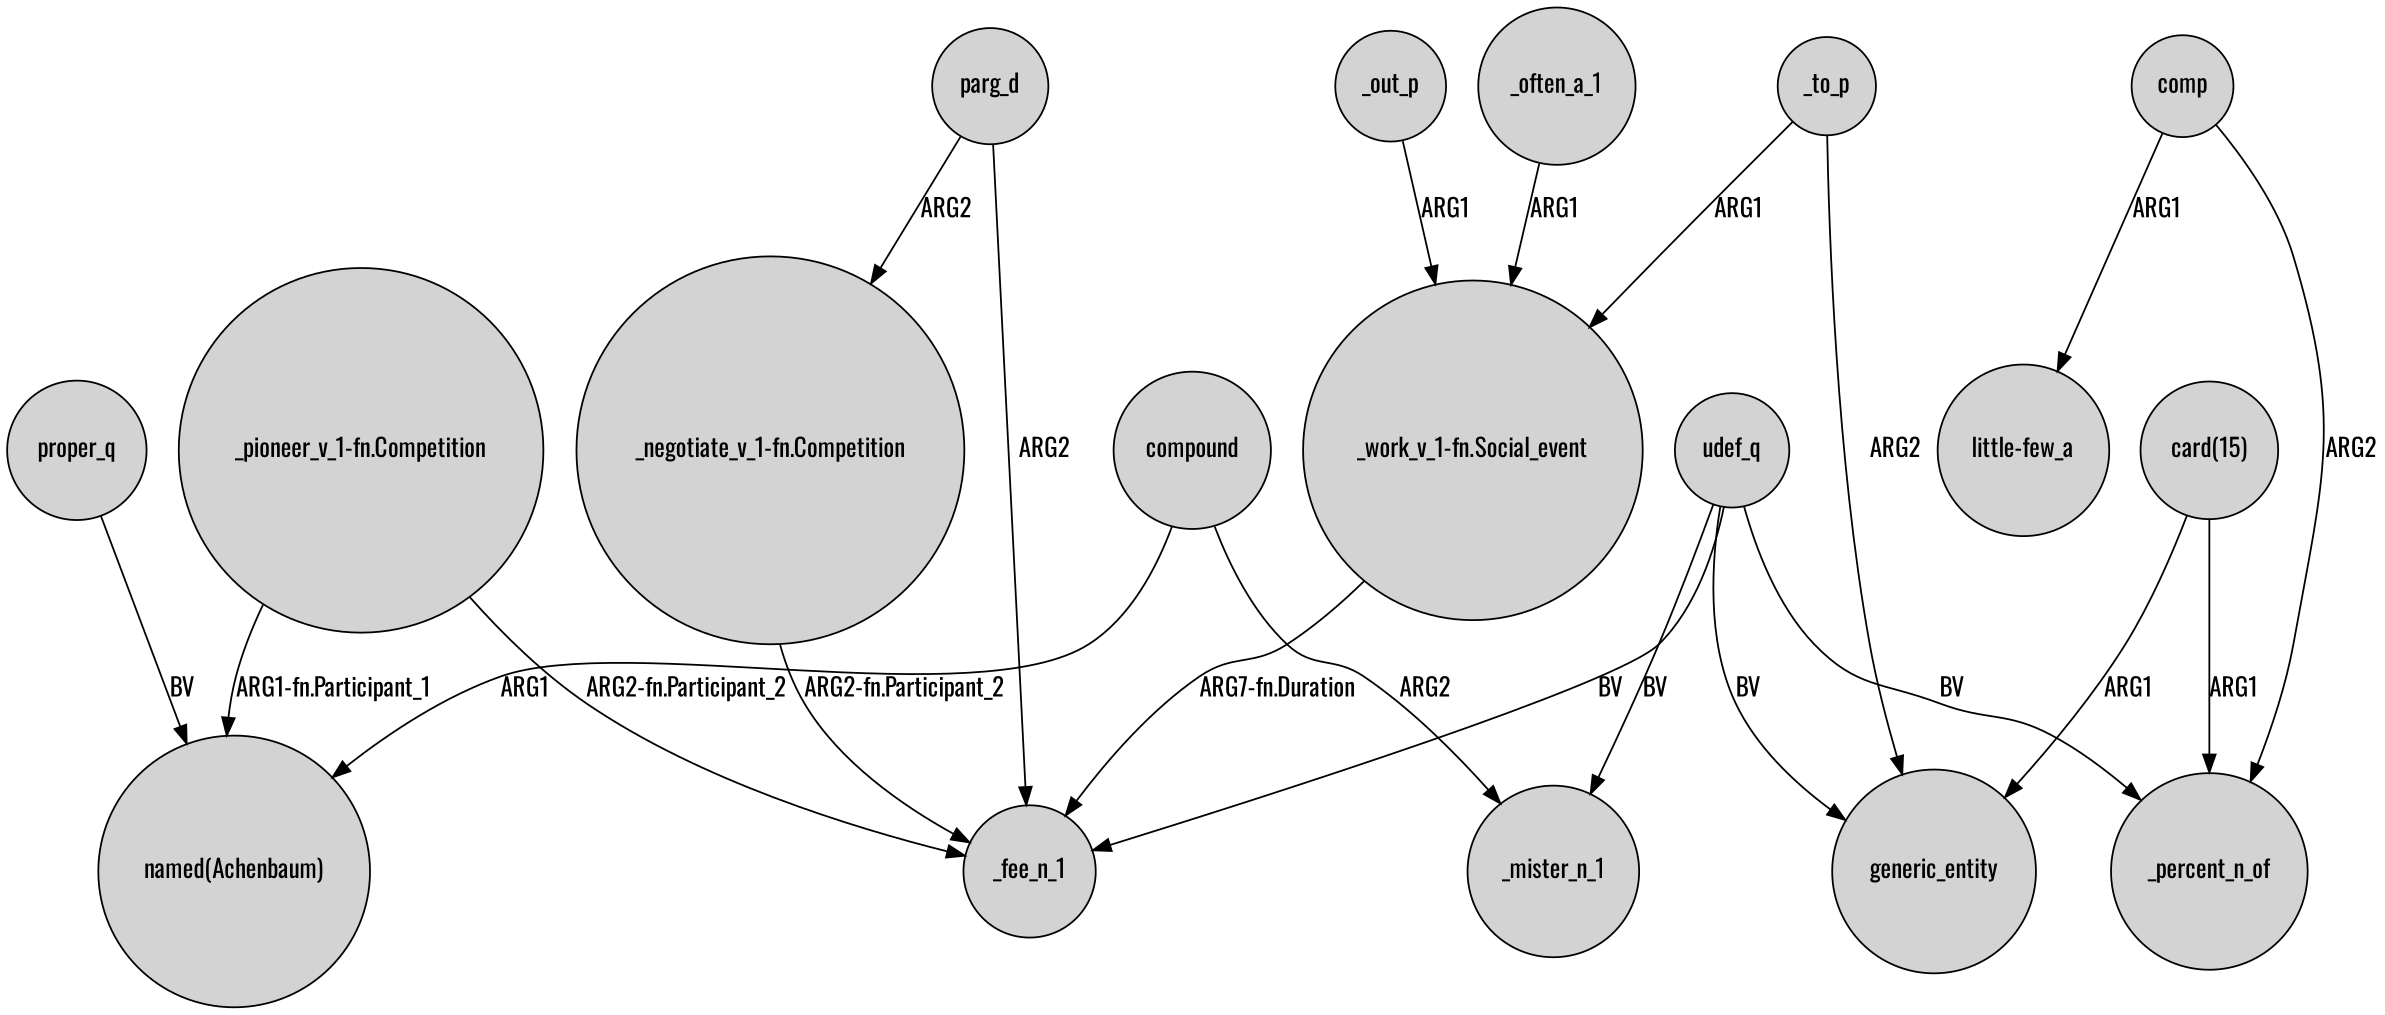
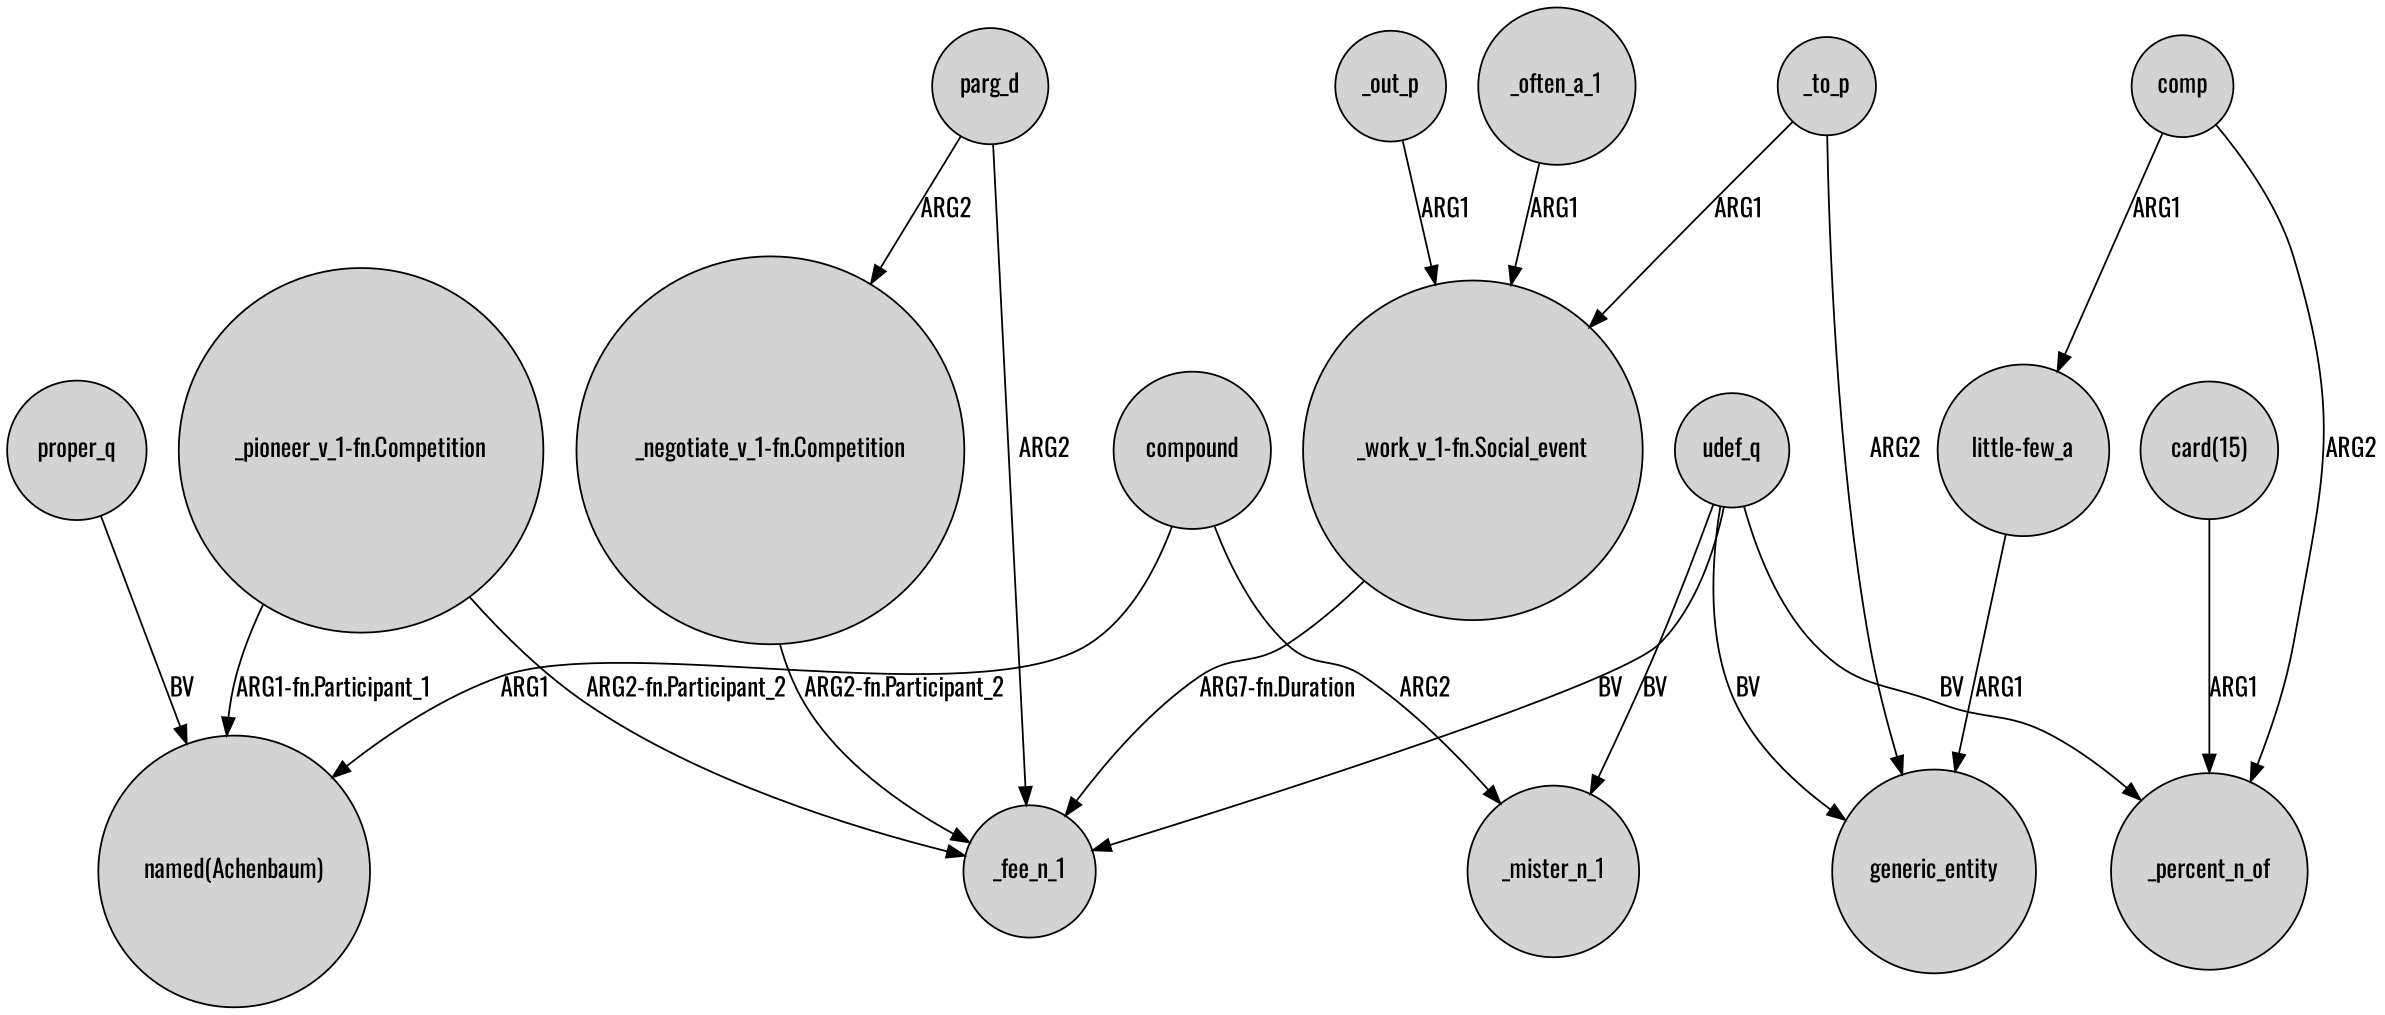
edge "card(15)" -> "generic_entity": now "little-few_a" -> "generic_entity"
